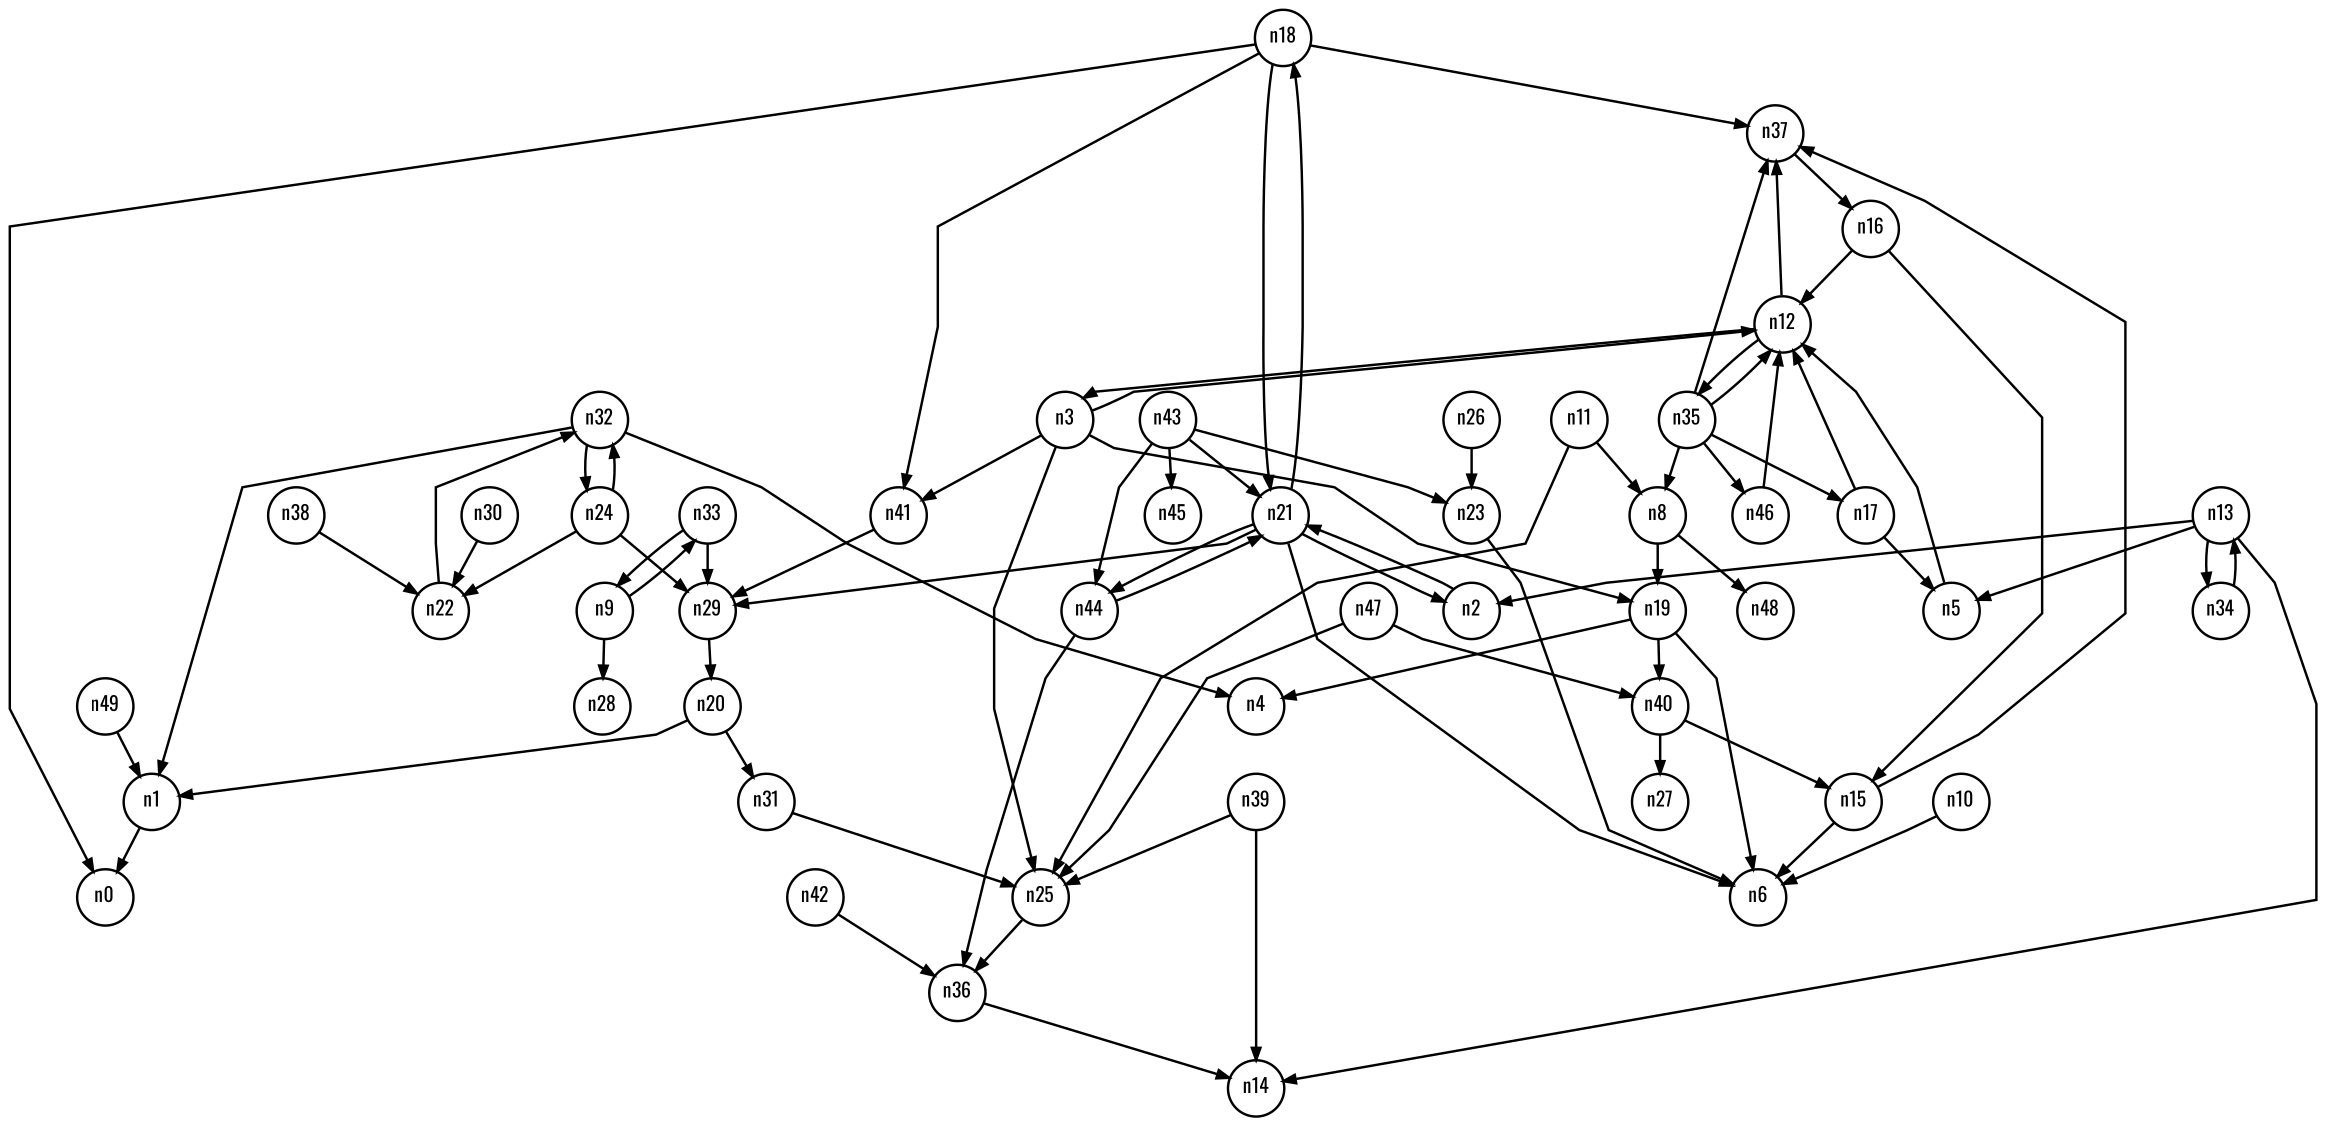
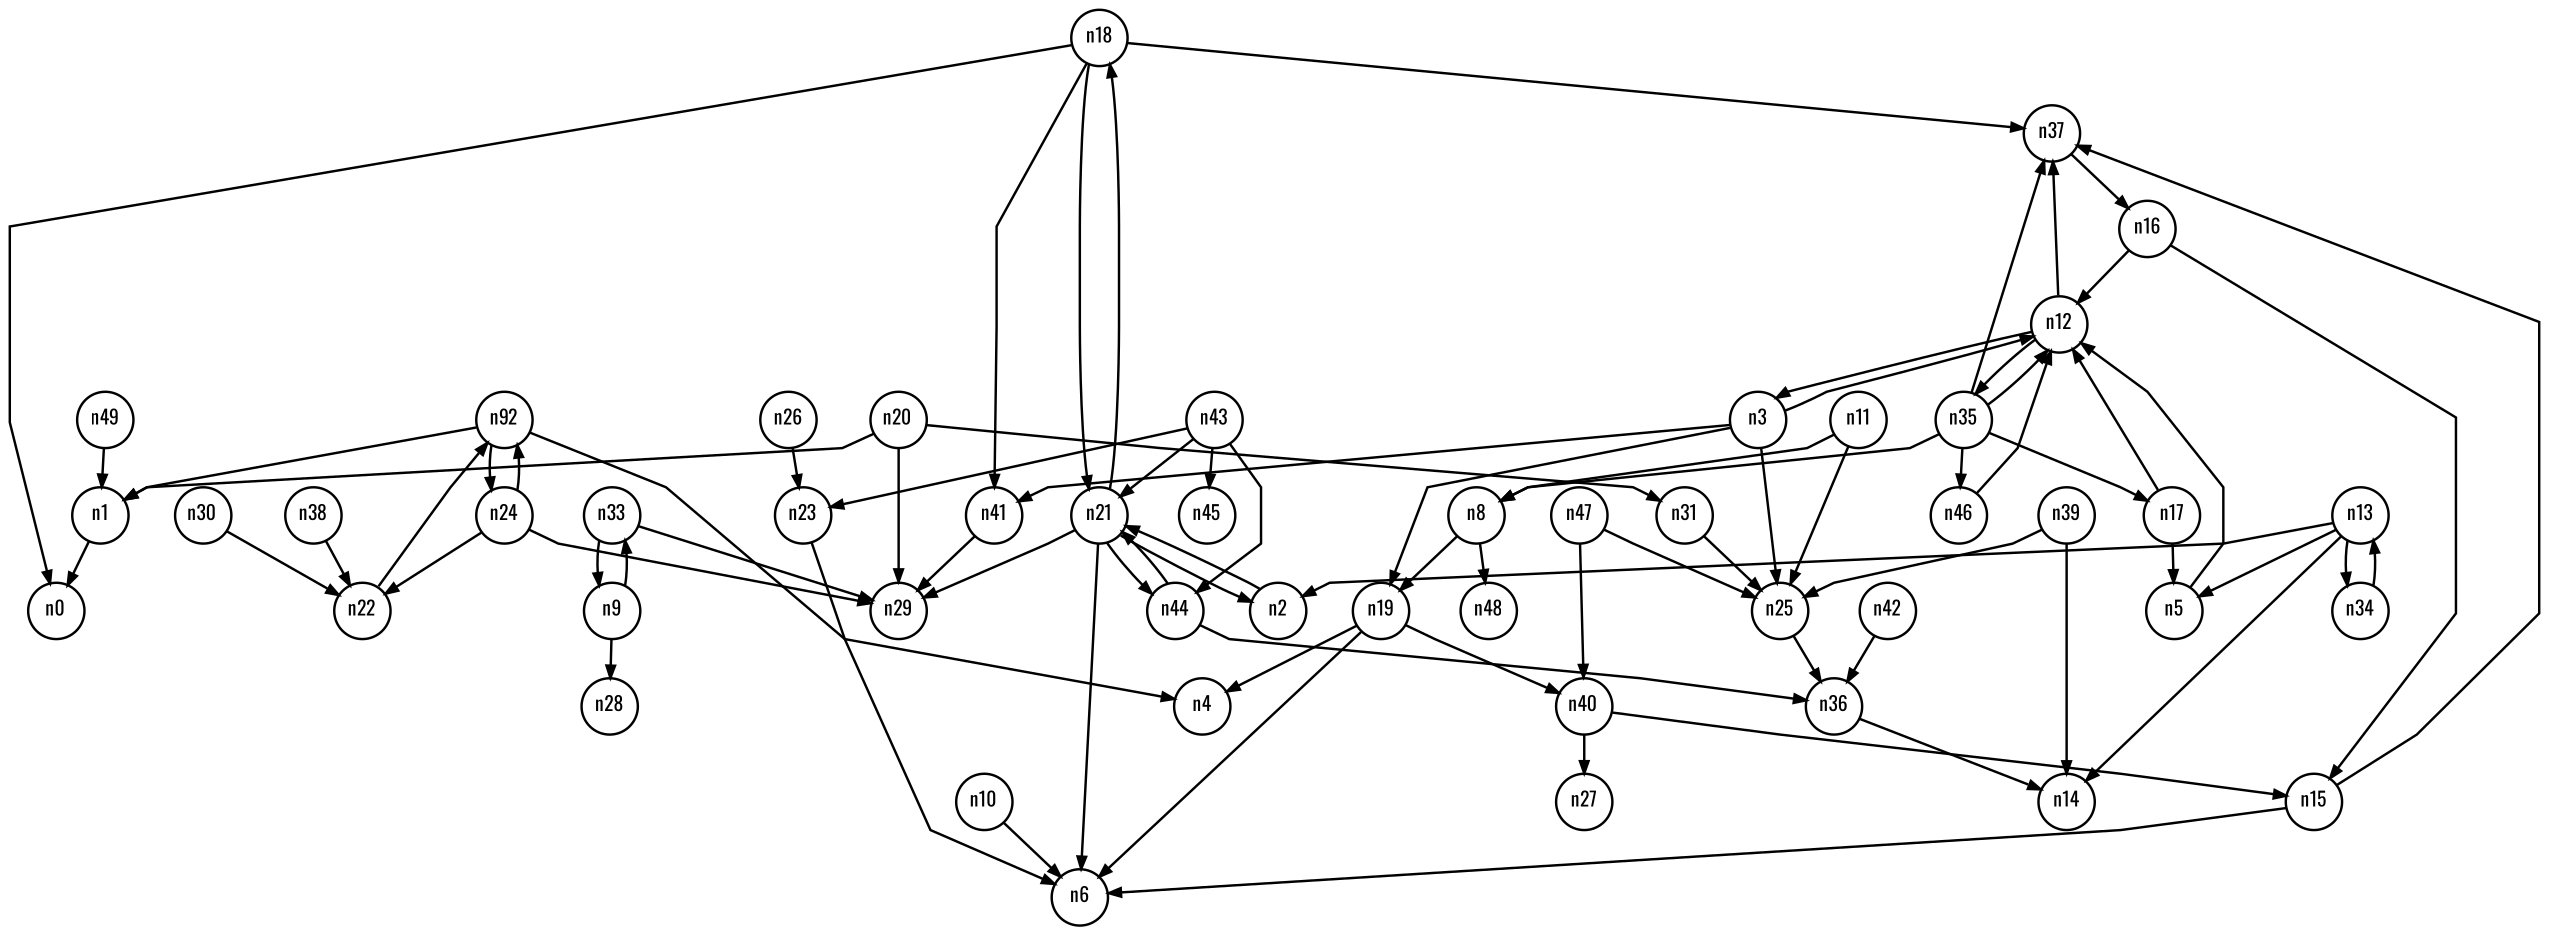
node "n32": label "n32" -> "n92"
edge "n29" -> "n20": reversed
